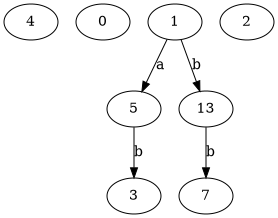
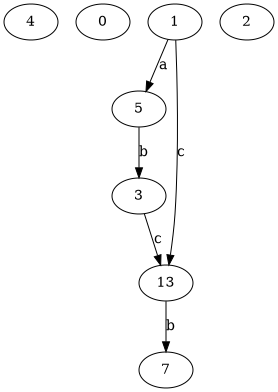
edge "1" -> "13": label "b" -> "c"
edge "3" -> "13": added, label "c"
